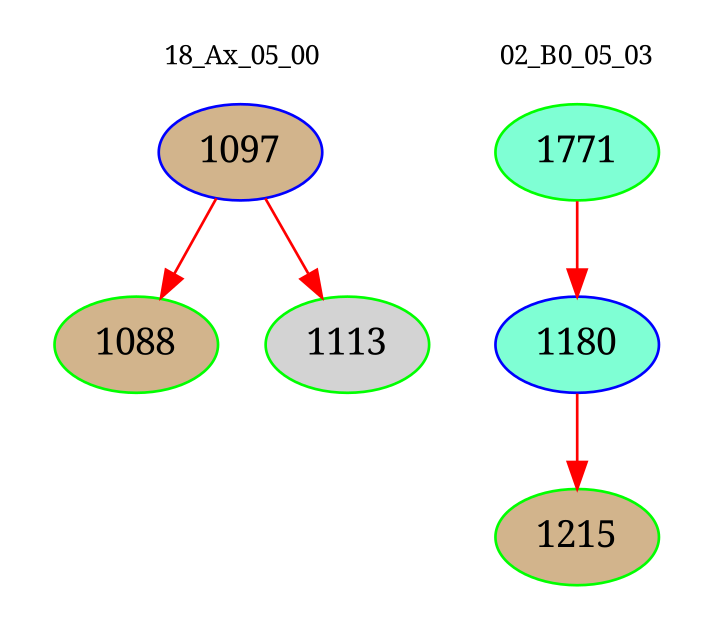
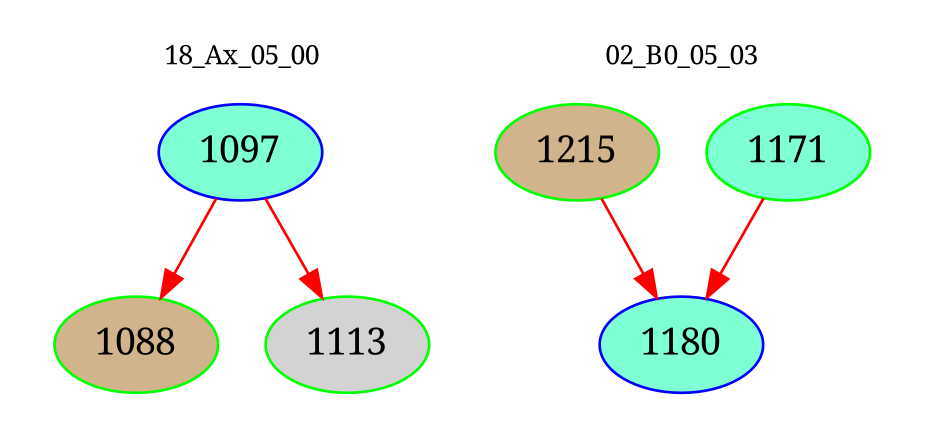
node "1097": fillcolor tan -> aquamarine
node "1771": label "1771" -> "1171"
edge "1180" -> "1215": reversed
